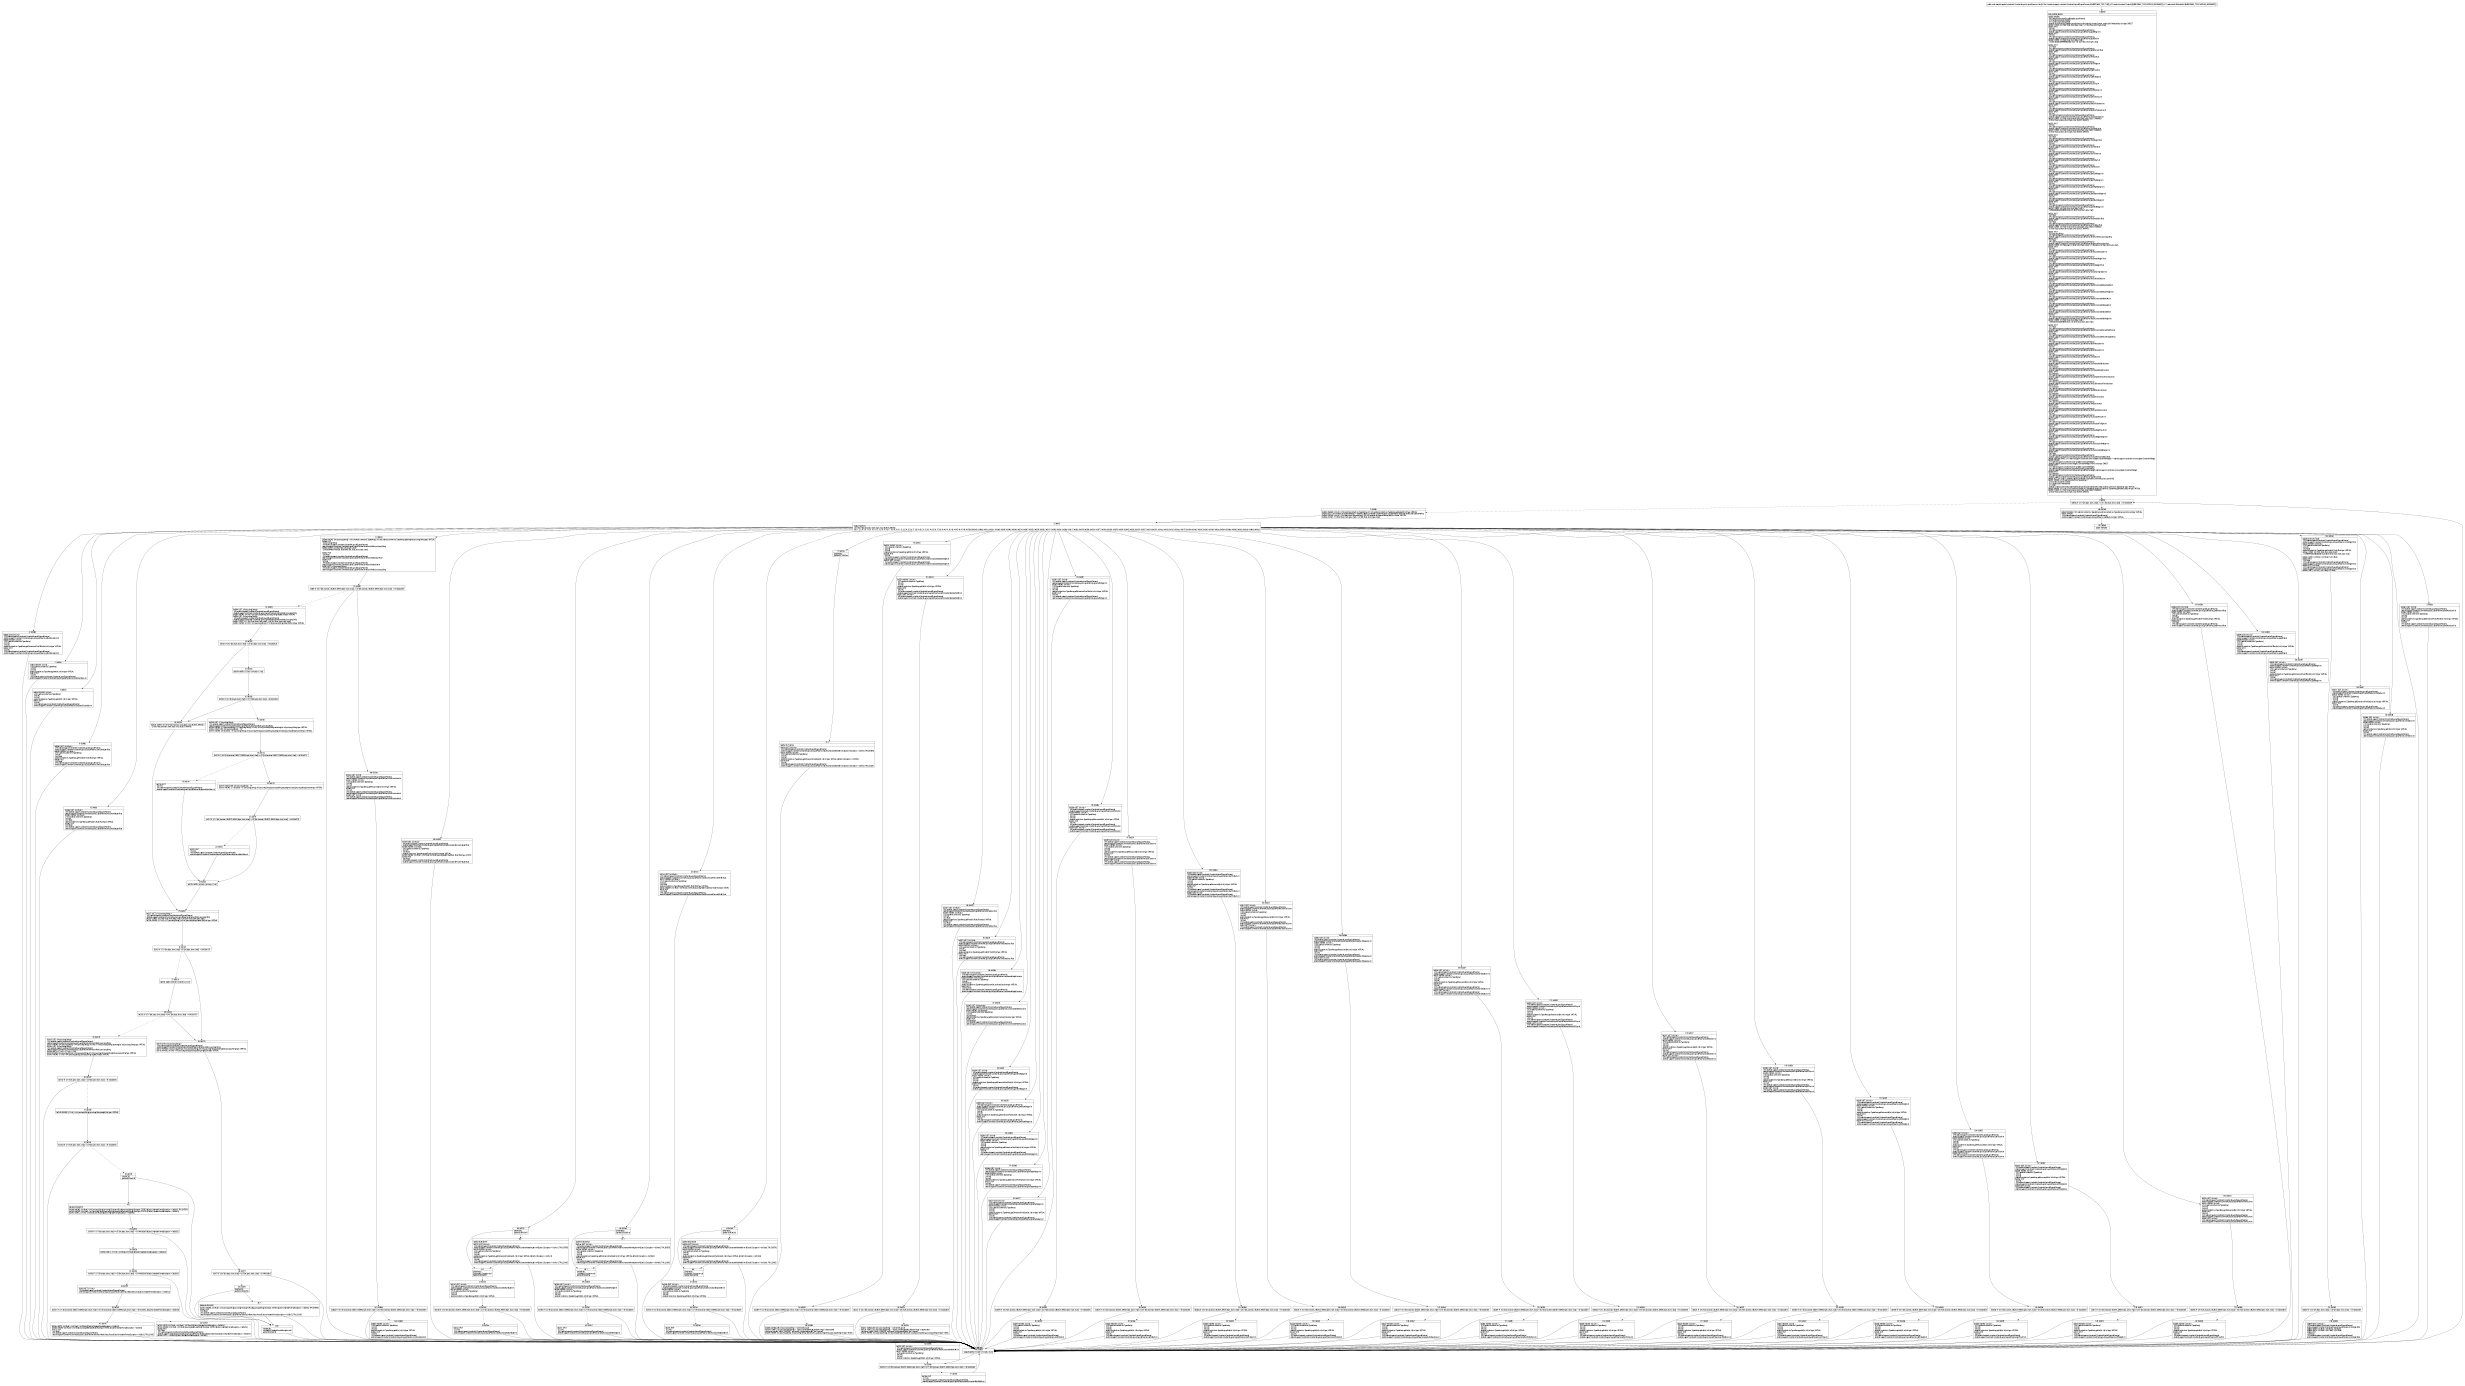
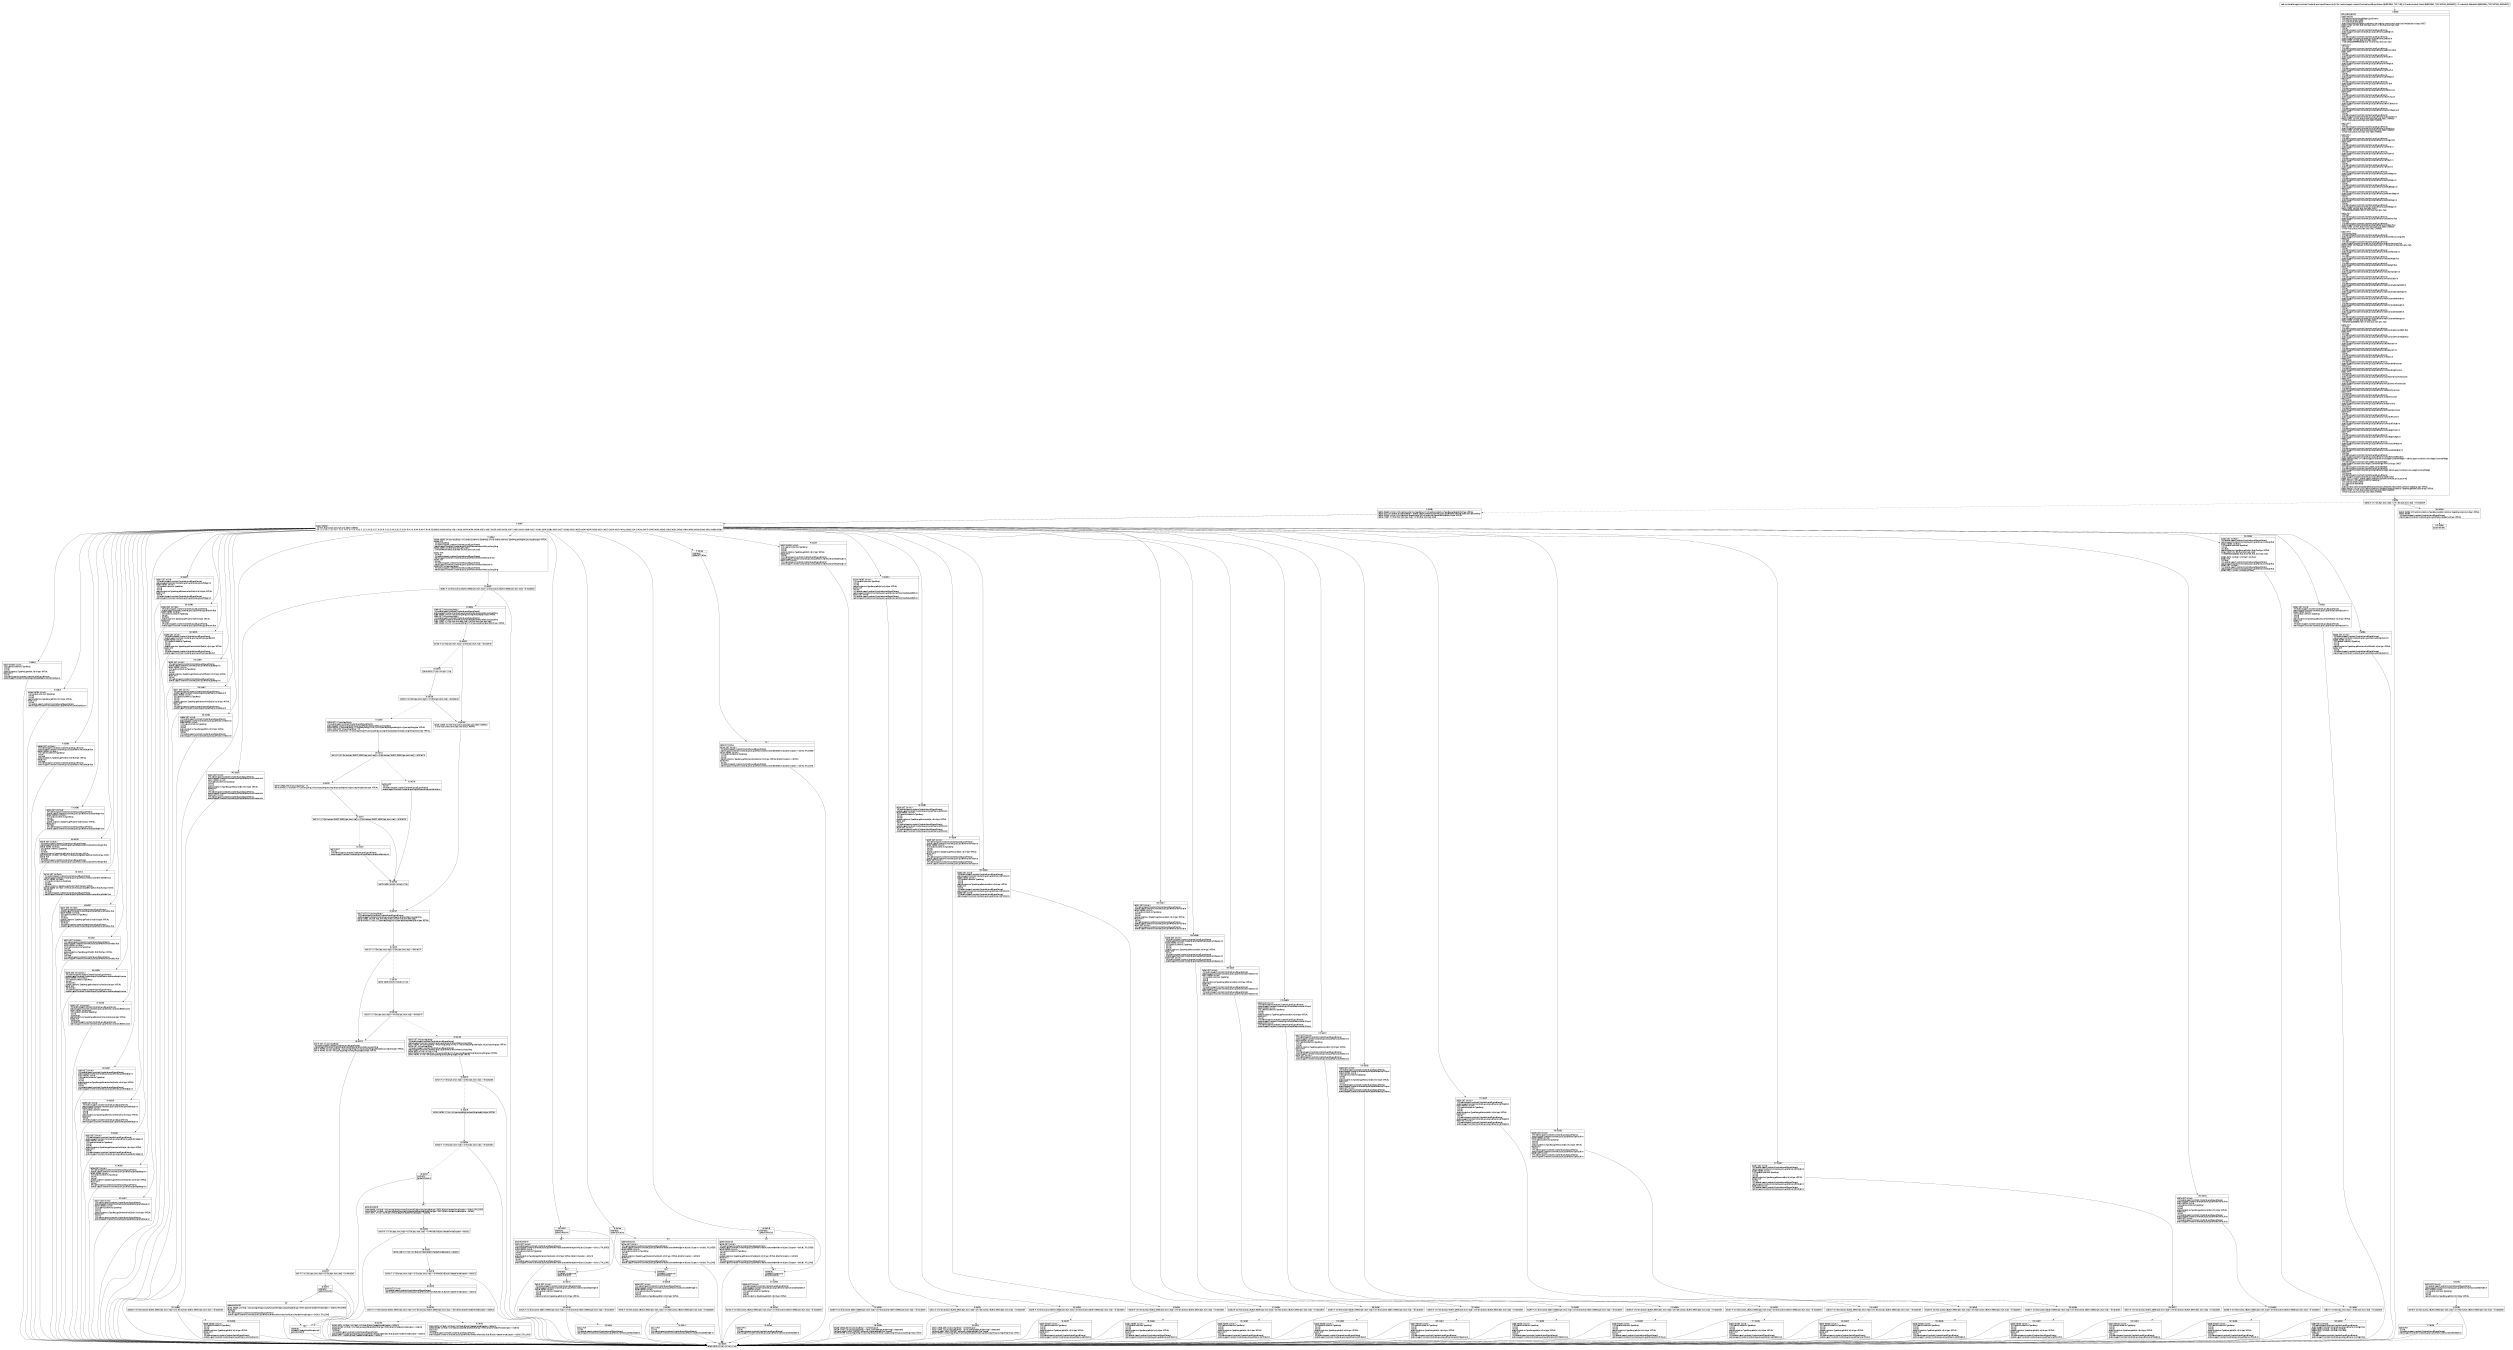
edge "144: 0x03e5" -> "76: 0x01fb": reversed
